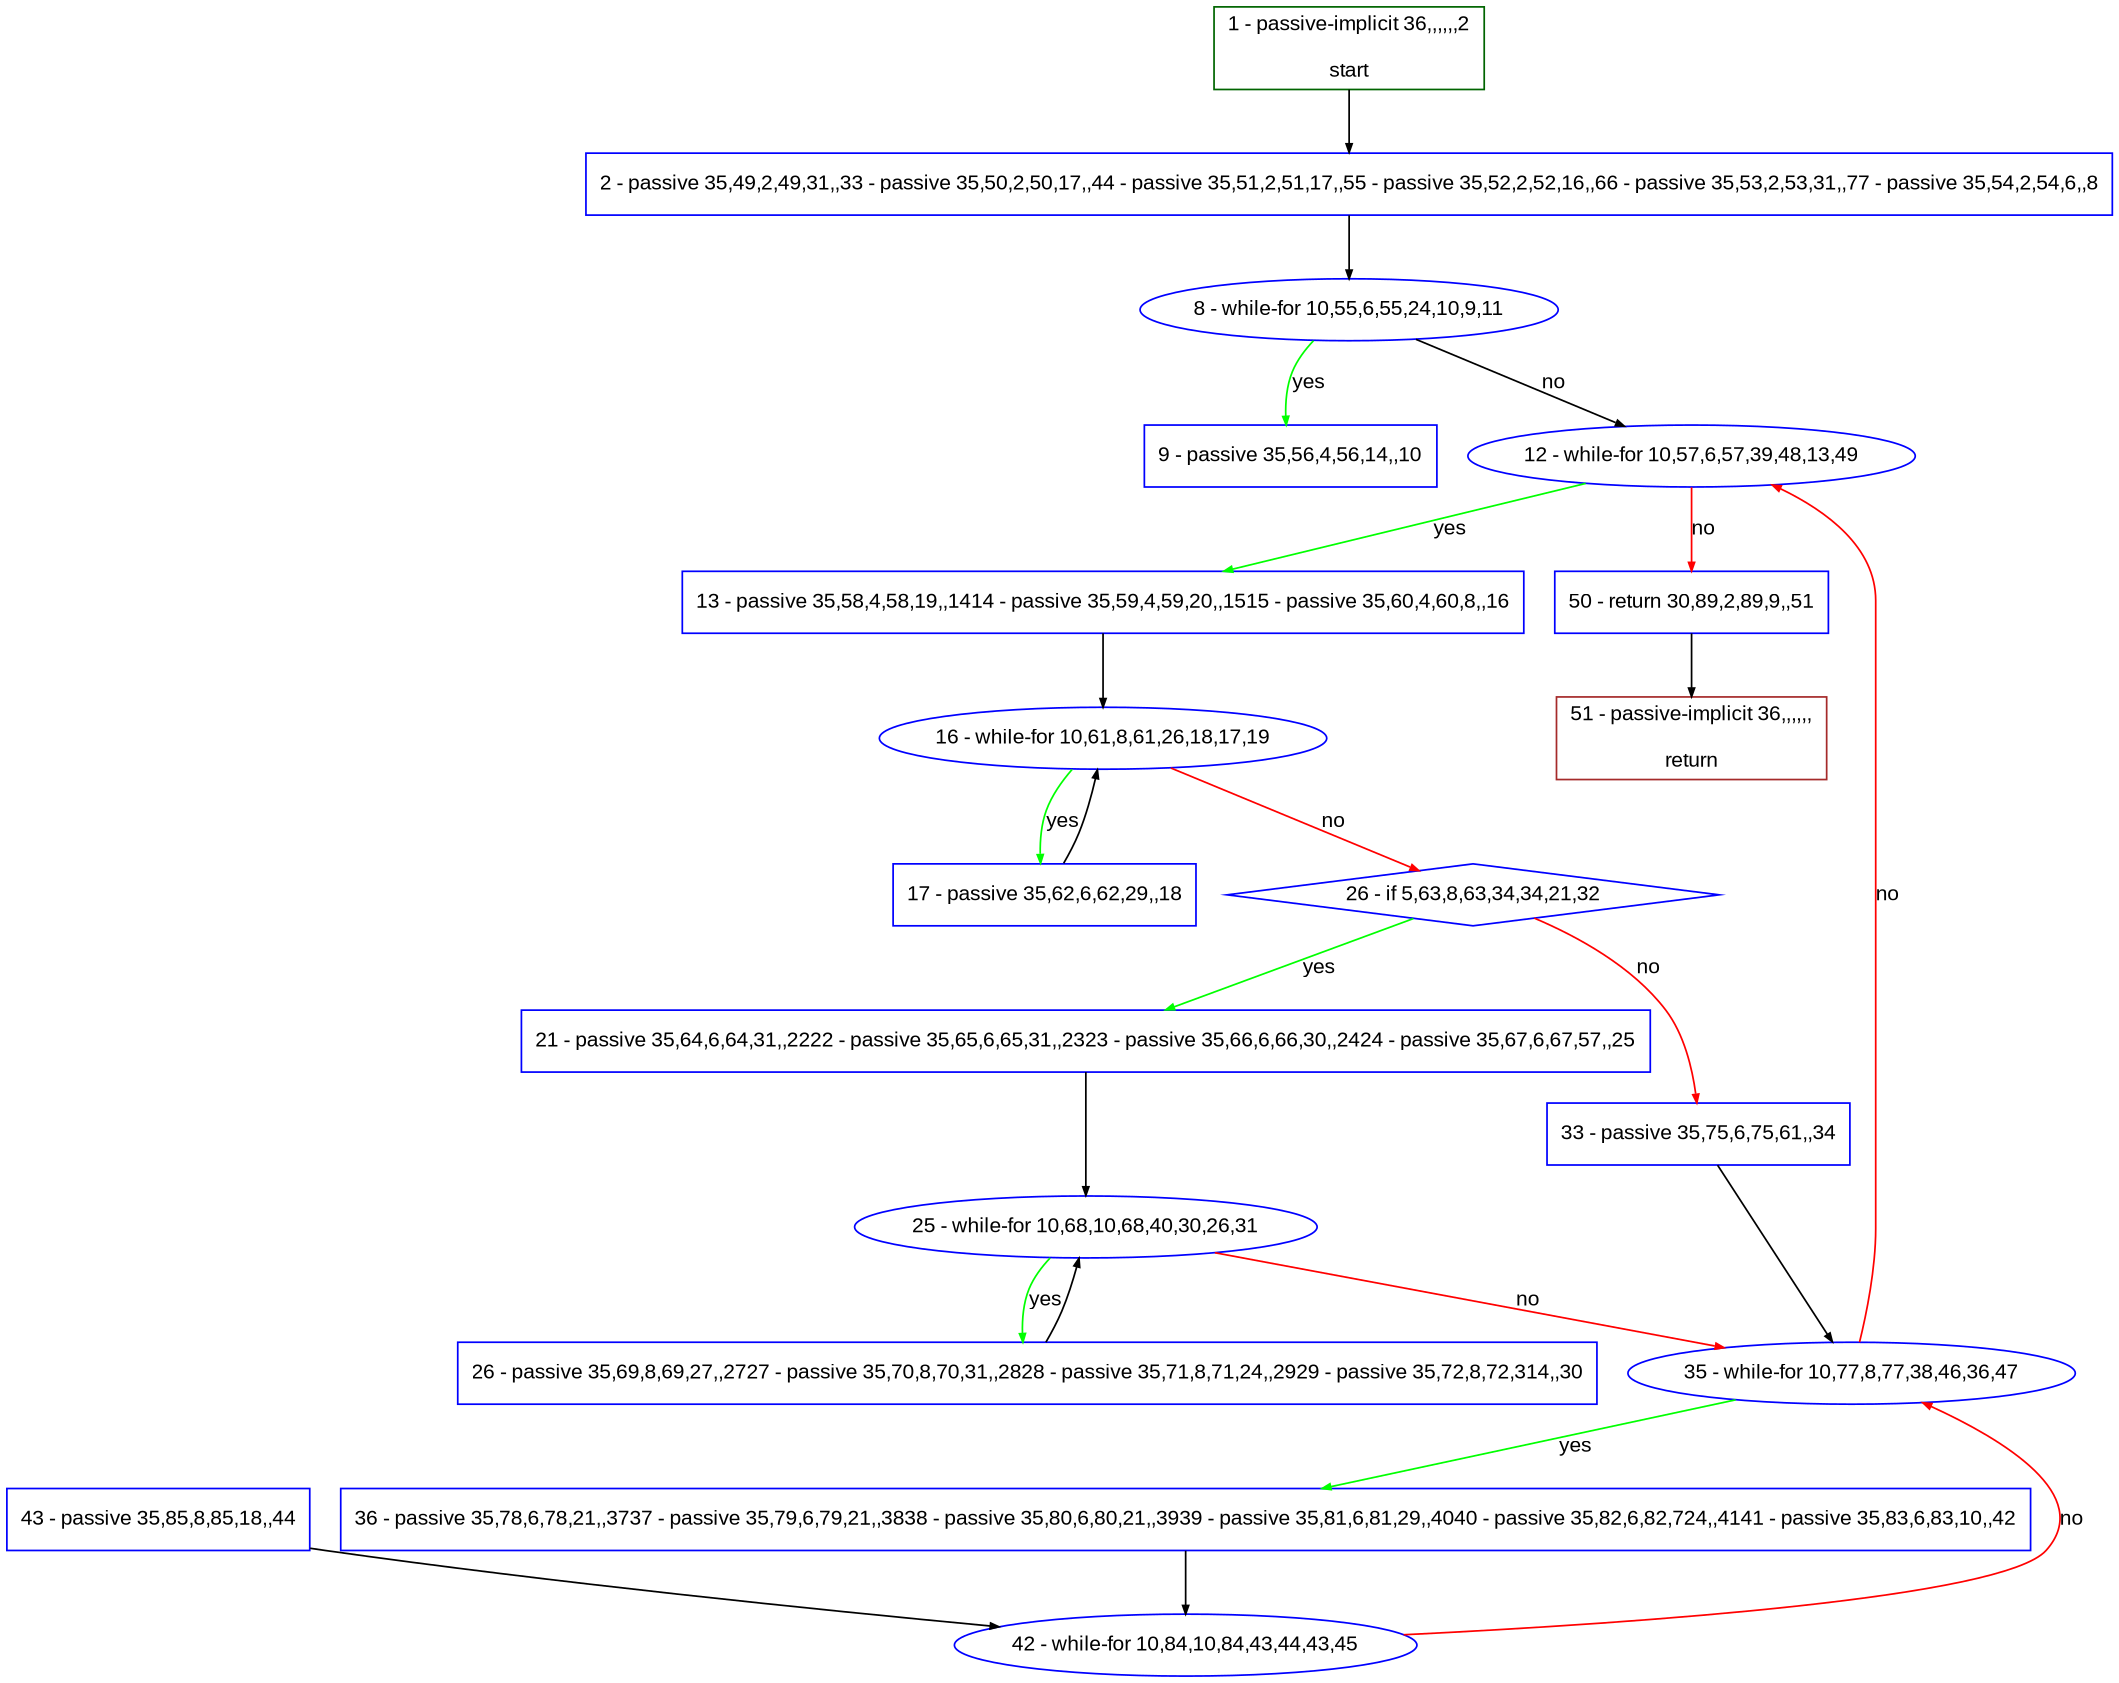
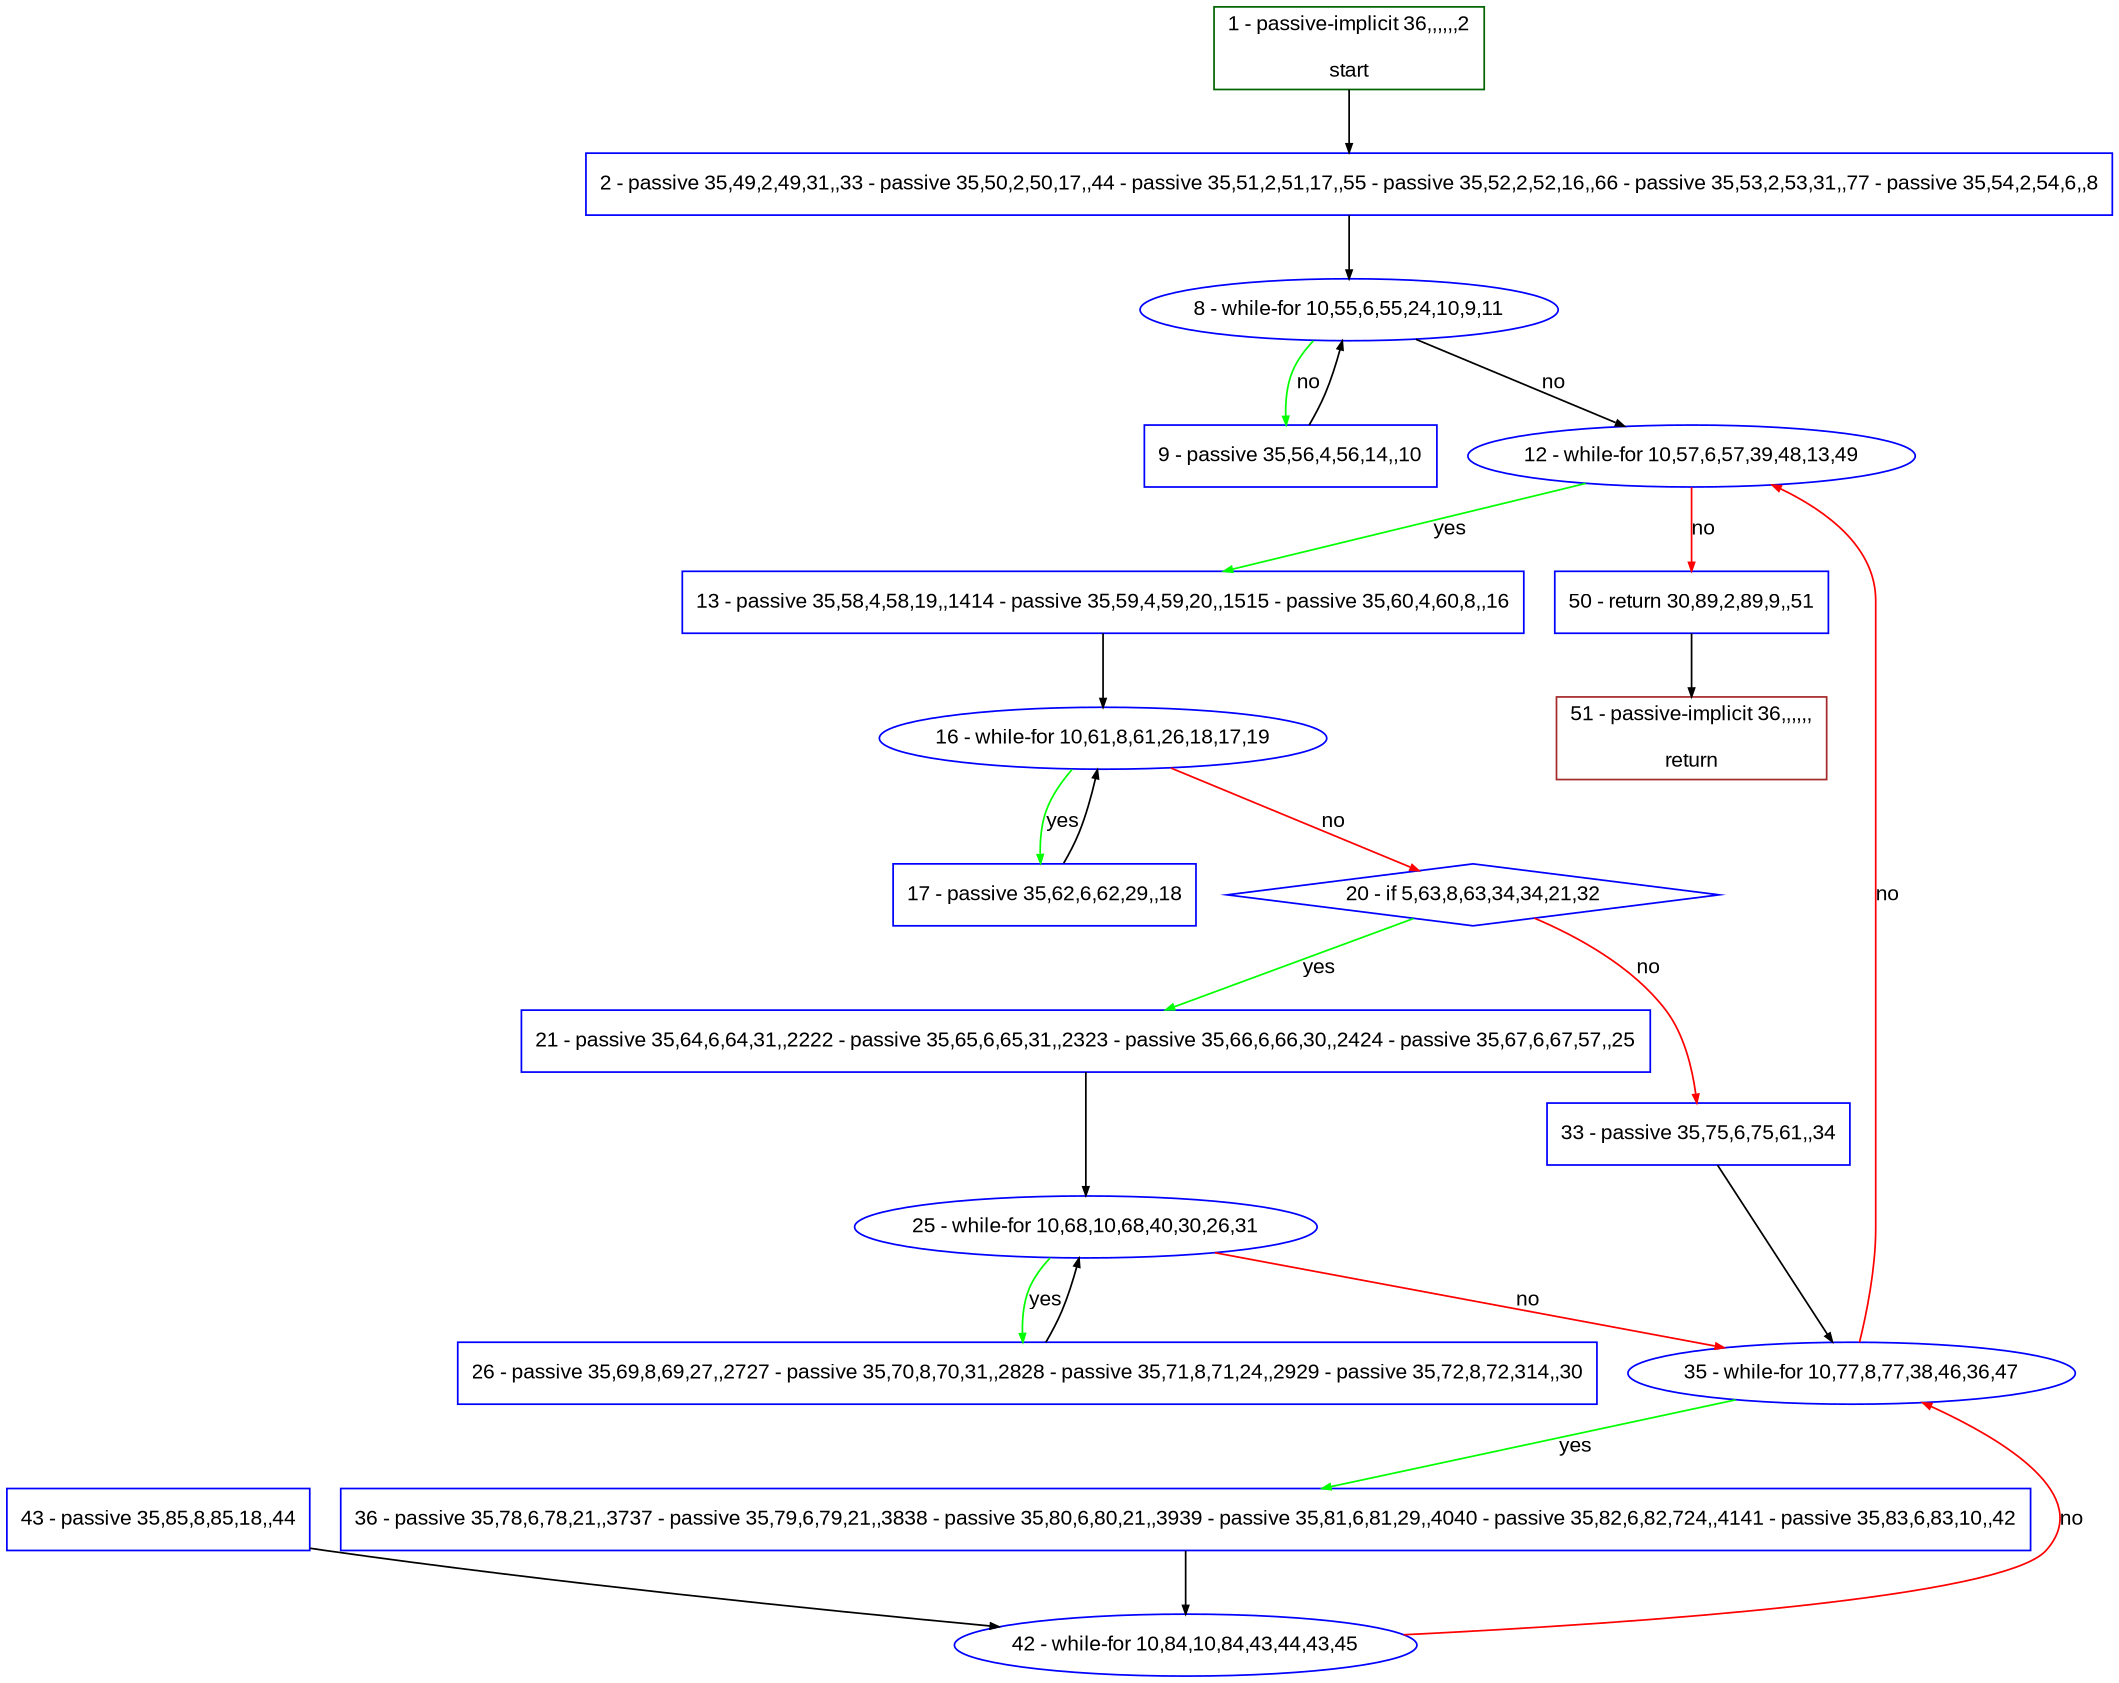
edge "8 - while-for 10,55,6,55,24,10,9,11" -> "9 - passive 35,56,4,56,14,,10": label "yes" -> "no"
edge "9 - passive 35,56,4,56,14,,10" -> "8 - while-for 10,55,6,55,24,10,9,11": added
node "26 - if 5,63,8,63,34,34,21,32": label "26 - if 5,63,8,63,34,34,21,32" -> "20 - if 5,63,8,63,34,34,21,32"
